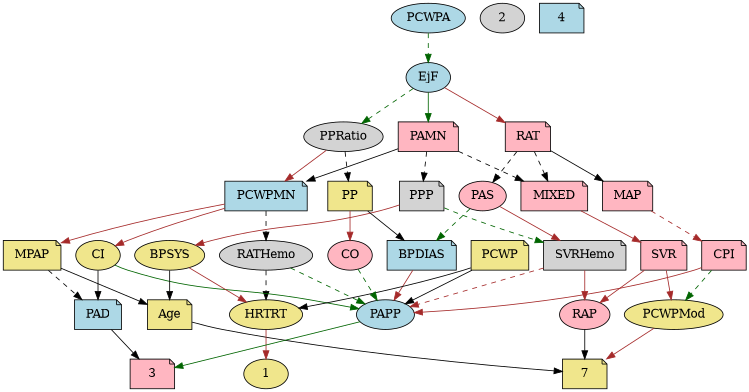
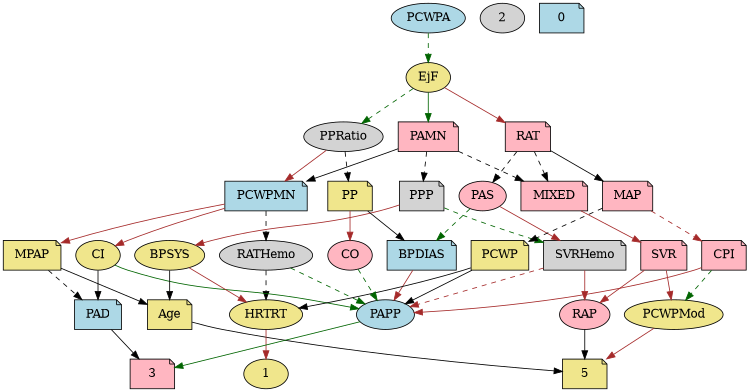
node "4": label "4" -> "0"
node "EjF": fillcolor lightblue -> khaki
edge "MAP" -> "PCWP": added
node "7": label "7" -> "5"
